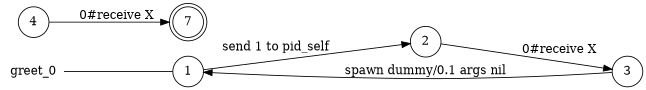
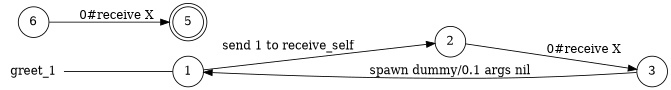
node "4": label "4" -> "6"
node "7": label "7" -> "5"
edge "1" -> "2": label "send 1 to pid_self" -> "send 1 to receive_self"
node "greet_0": label "greet_0" -> "greet_1"
